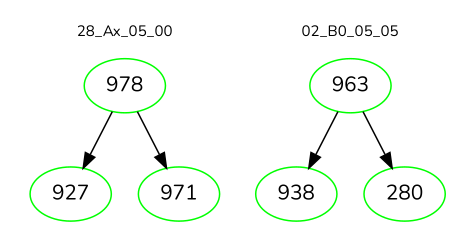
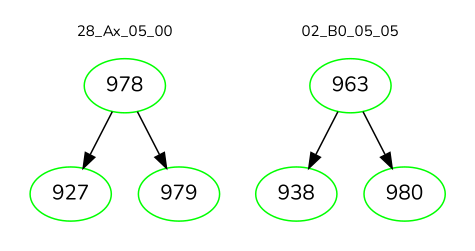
node "971": label "971" -> "979"
node "280": label "280" -> "980"
